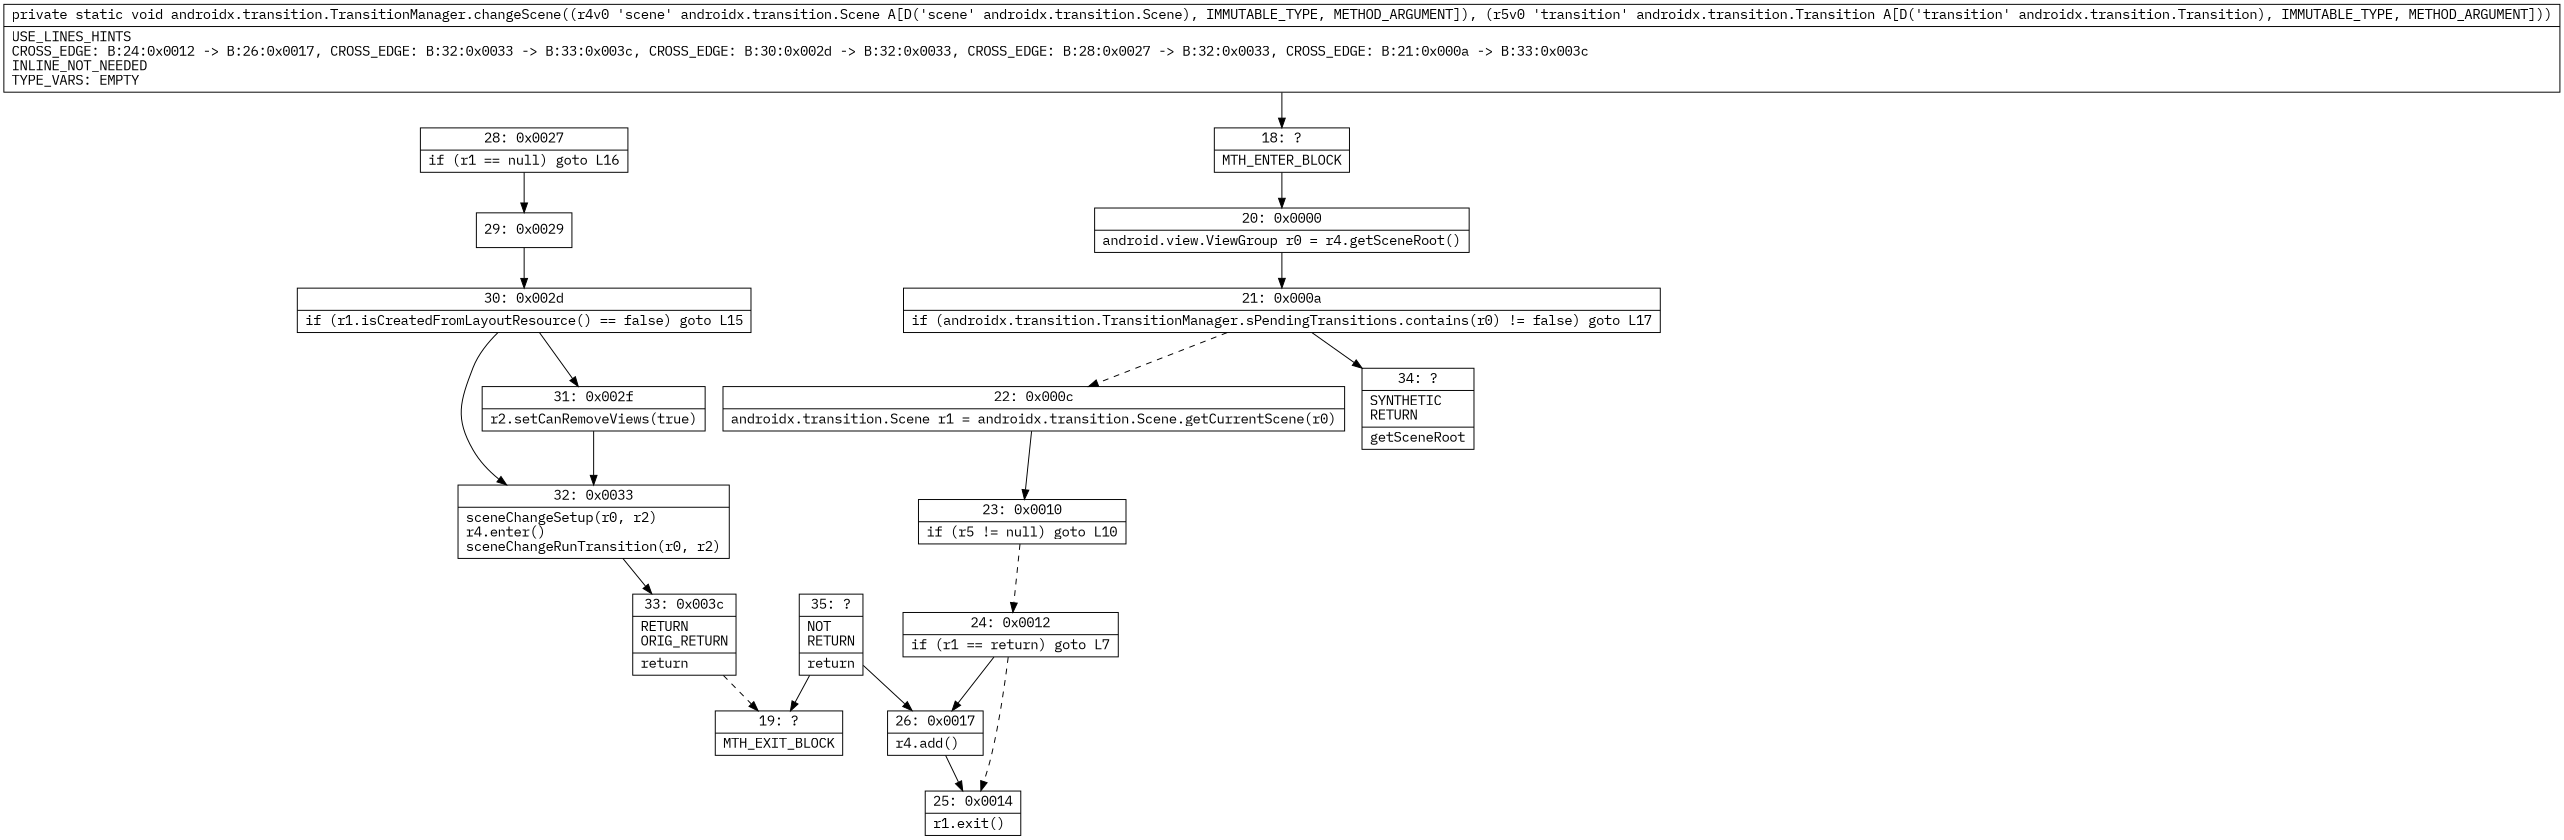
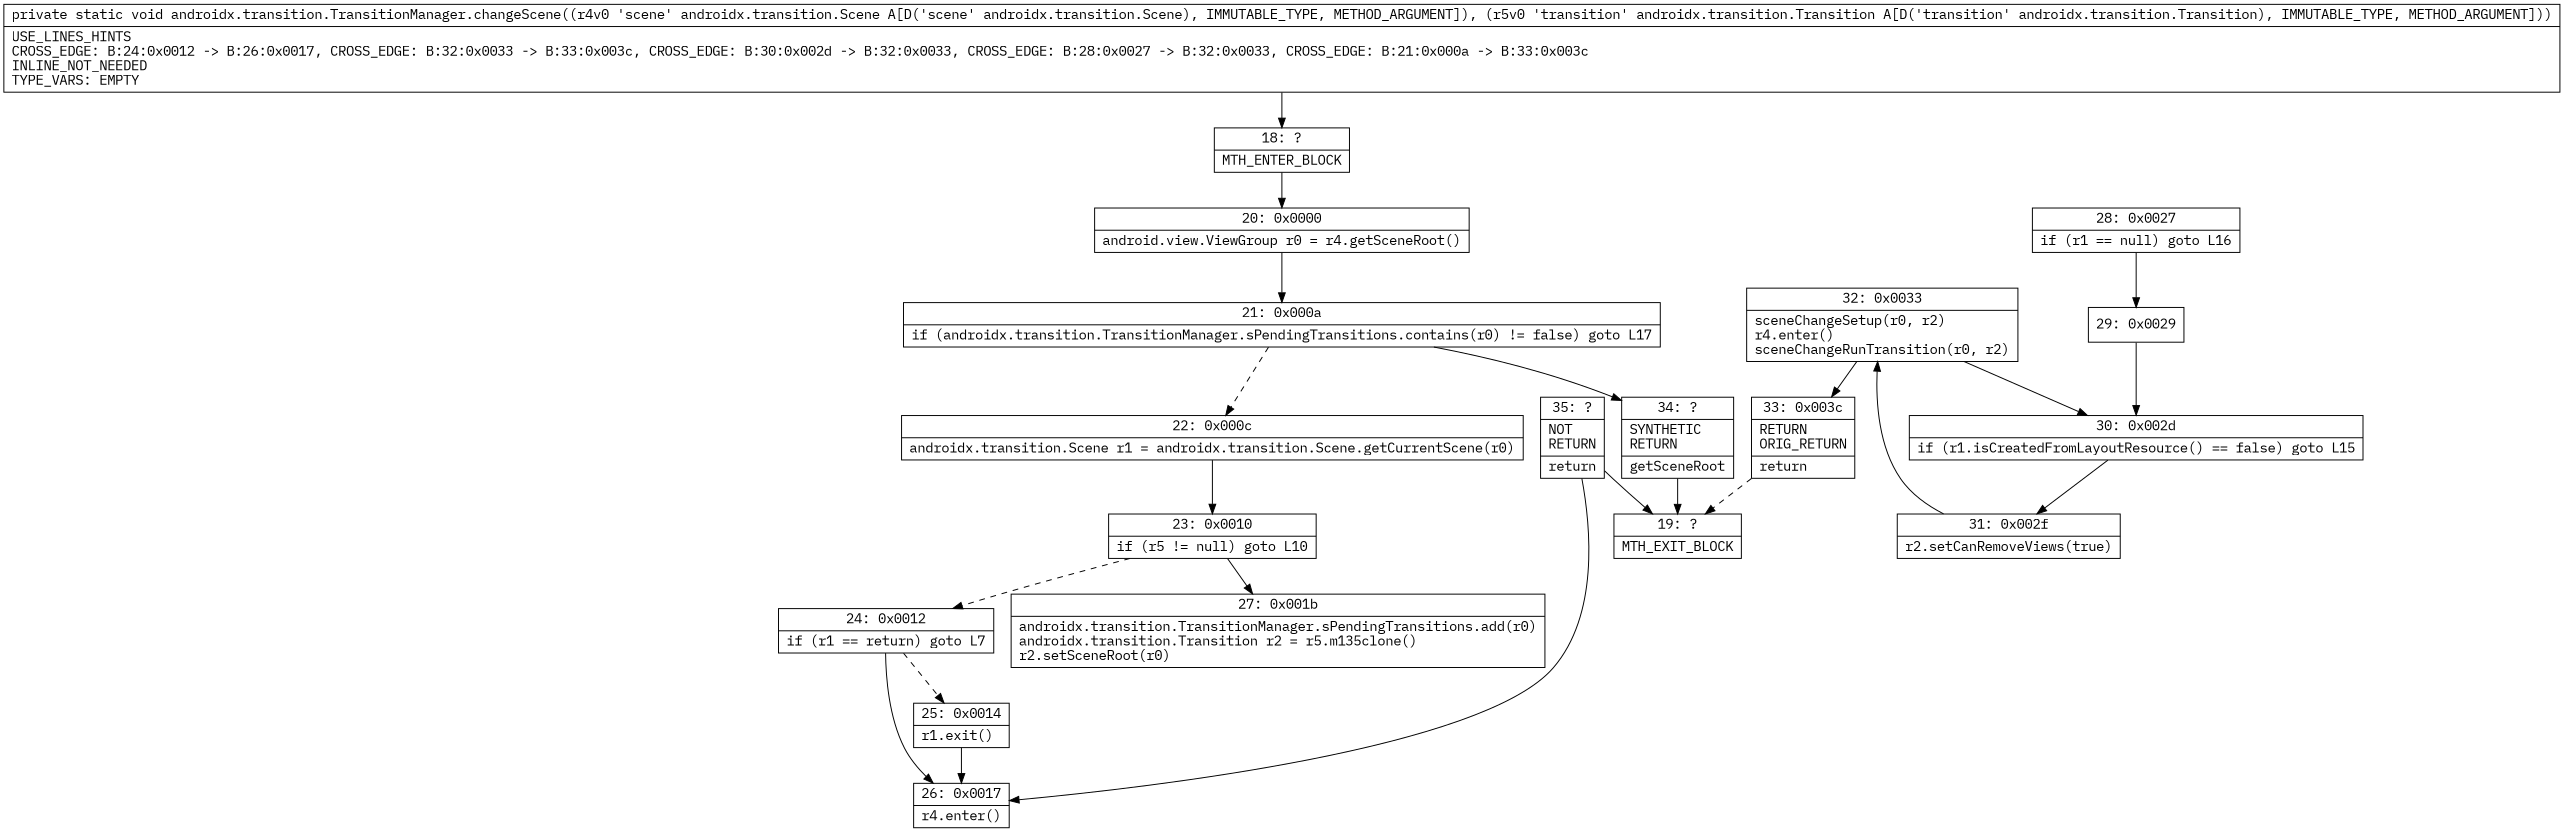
edge "30: 0x002d" -> "32: 0x0033": reversed
edge "34: ?" -> "19: ?": added
node "27: 0x001b": added
node "26: 0x0017": text "r4.add()" -> "r4.enter()"
edge "26: 0x0017" -> "25: 0x0014": reversed
